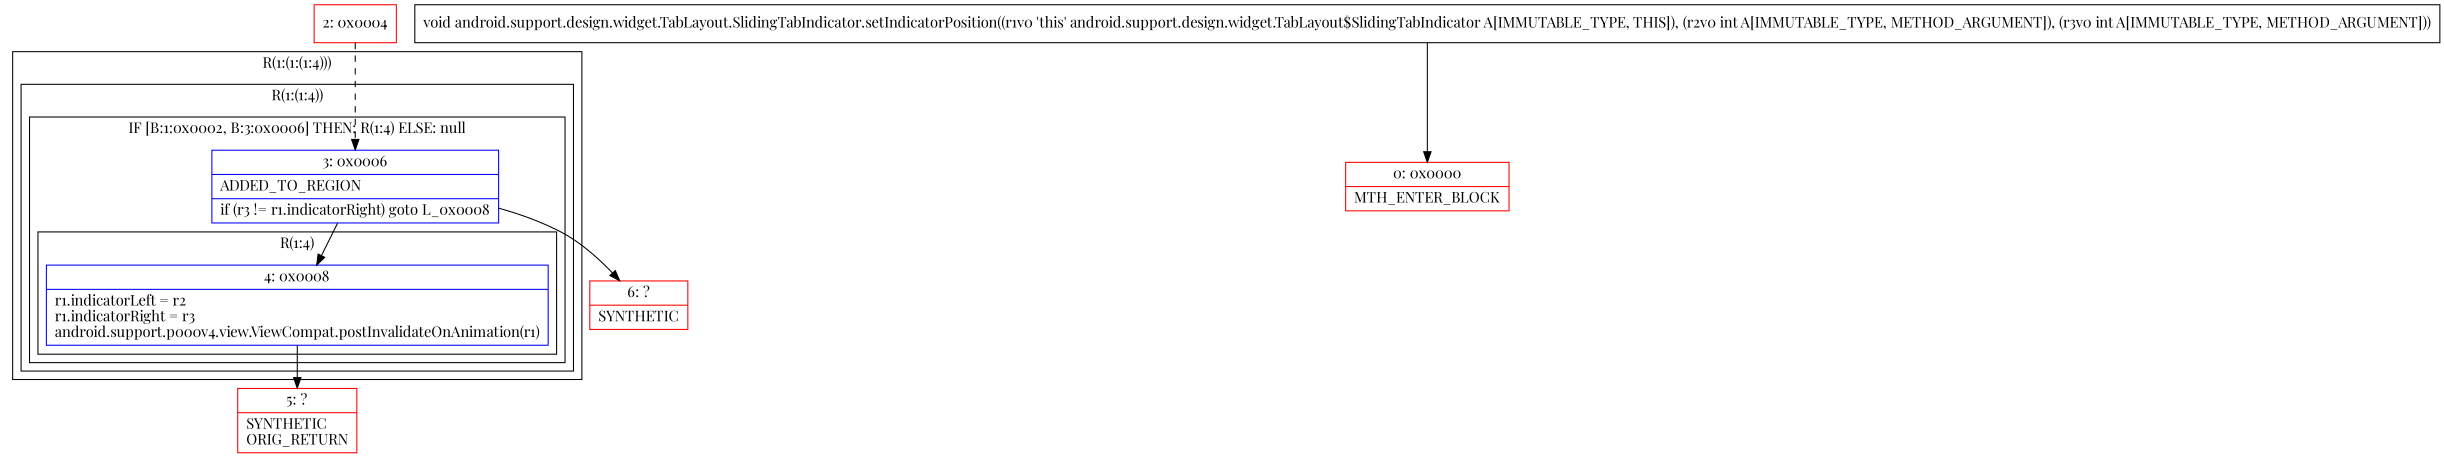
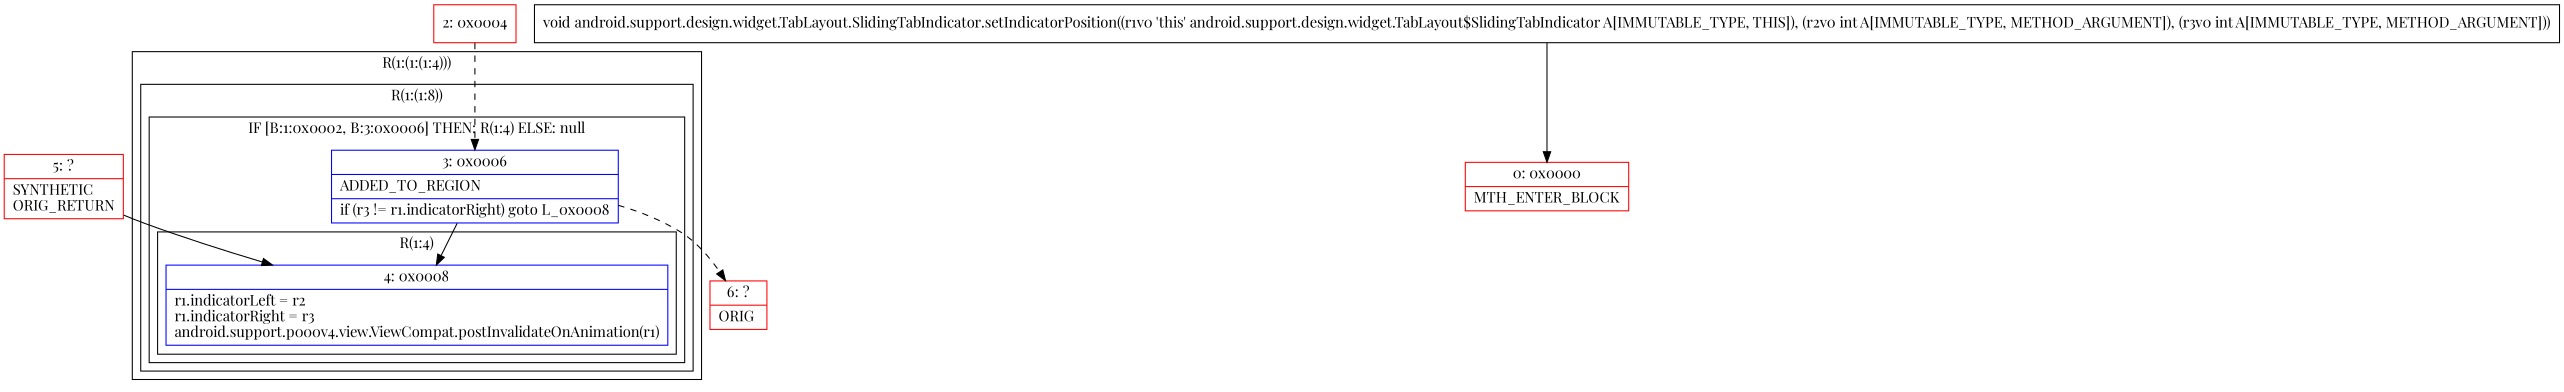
cluster "R(1:(1:4))": label "R(1:(1:4))" -> "R(1:(1:8))"
edge "3: 0x0006" -> "6: ?": style solid -> dashed
node "6: ?": text "SYNTHETIC" -> "ORIG"
edge "4: 0x0008" -> "5: ?": reversed
